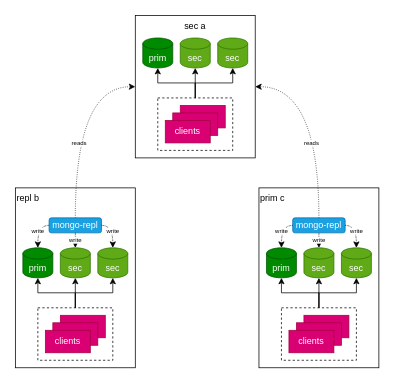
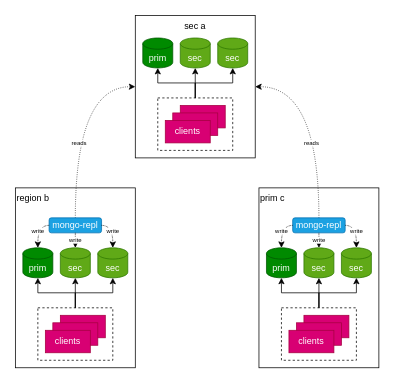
node "repl b": label "repl b" -> "region b"
